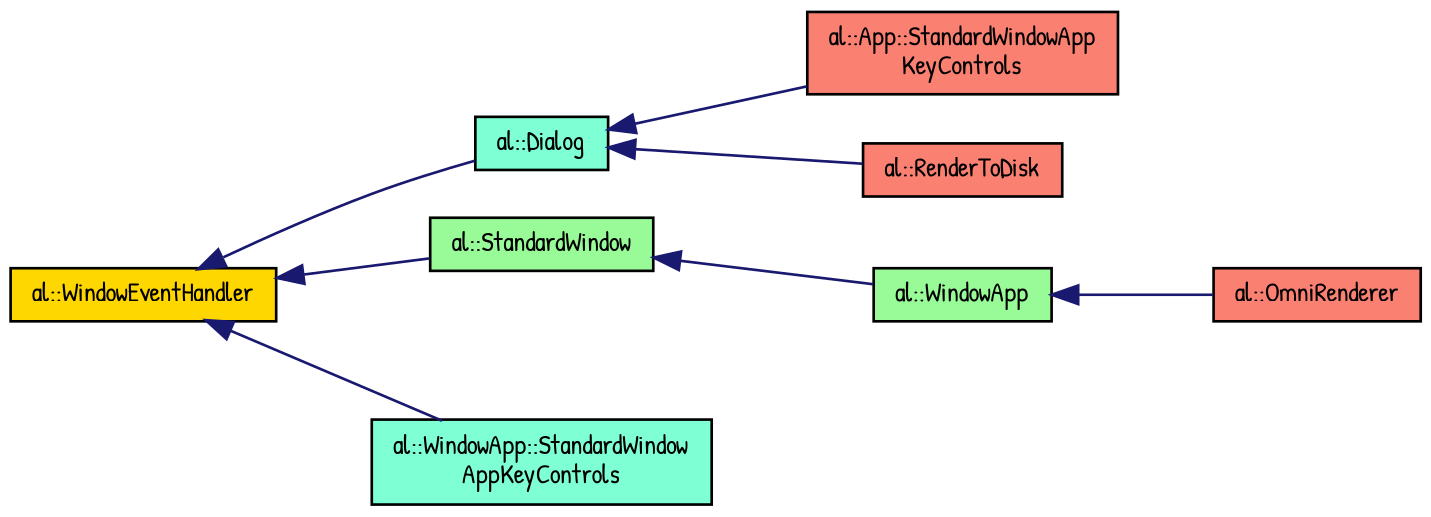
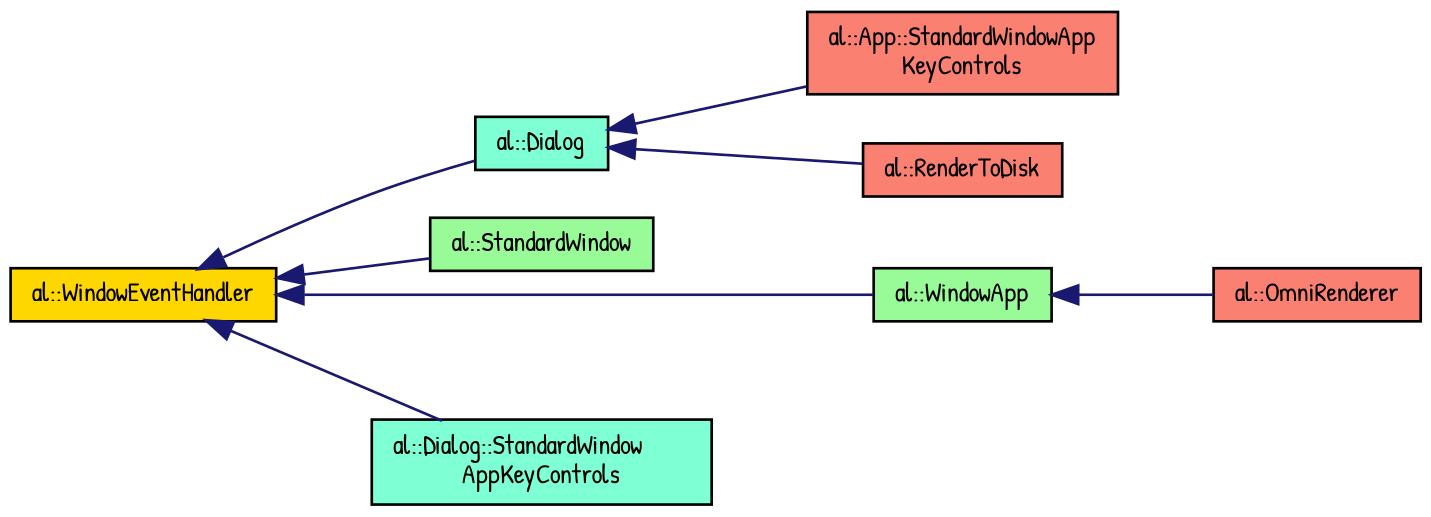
edge "al::WindowApp" -> "al::StandardWindow": now "al::WindowApp" -> "al::WindowEventHandler"
node "al::WindowApp::StandardWindow AppKeyControls": label "al::WindowApp::StandardWindow AppKeyControls" -> "al::Dialog::StandardWindow AppKeyControls"
